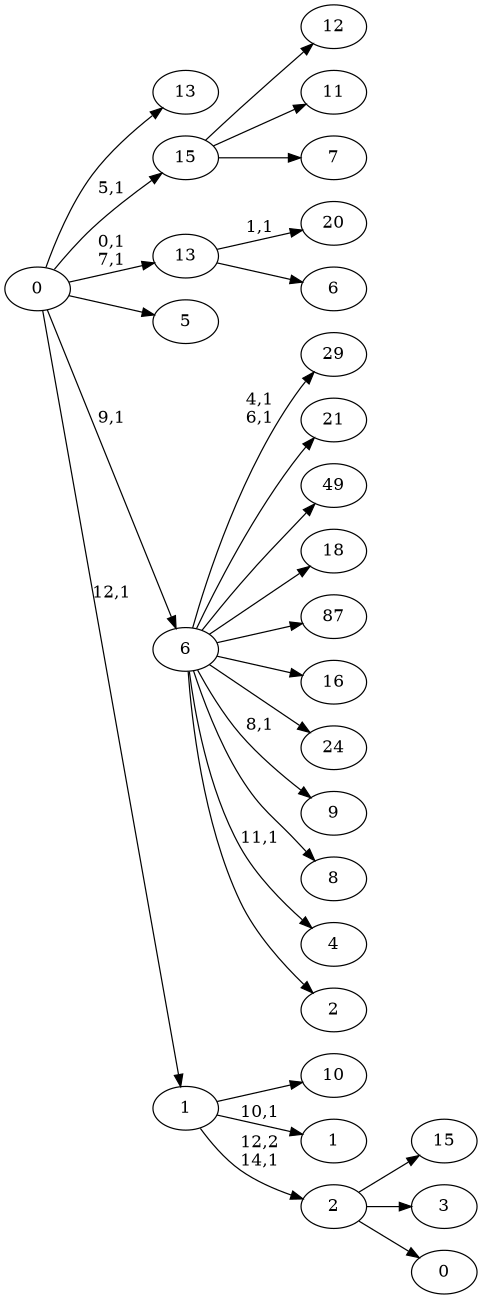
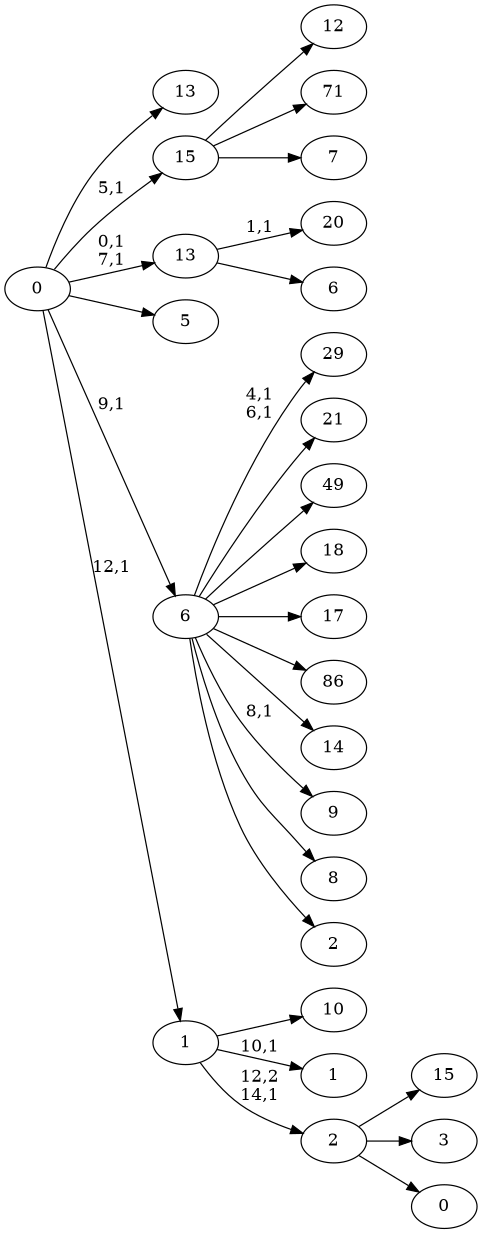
node "11": label "11" -> "71"
node "87": label "87" -> "17"
node "16": label "16" -> "86"
node "24": label "24" -> "14"
node "4": removed
